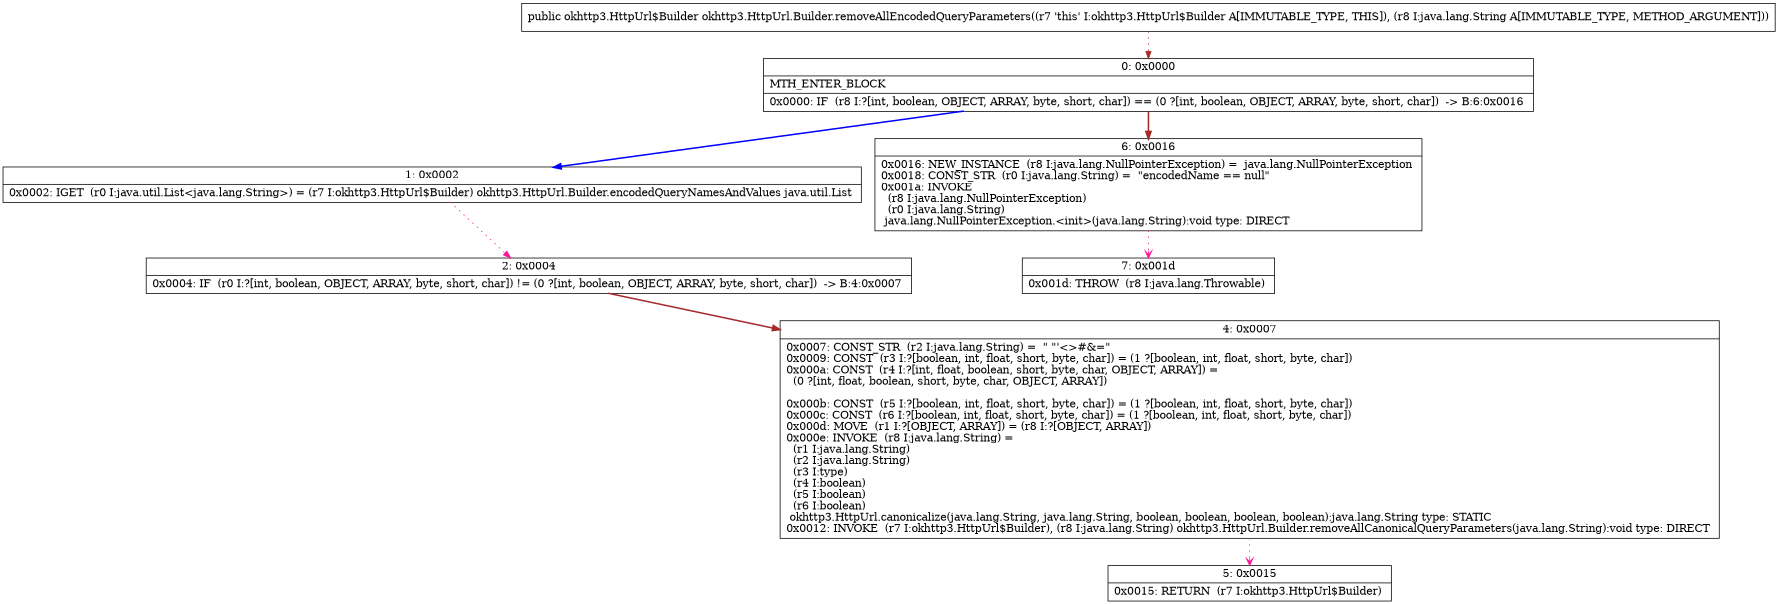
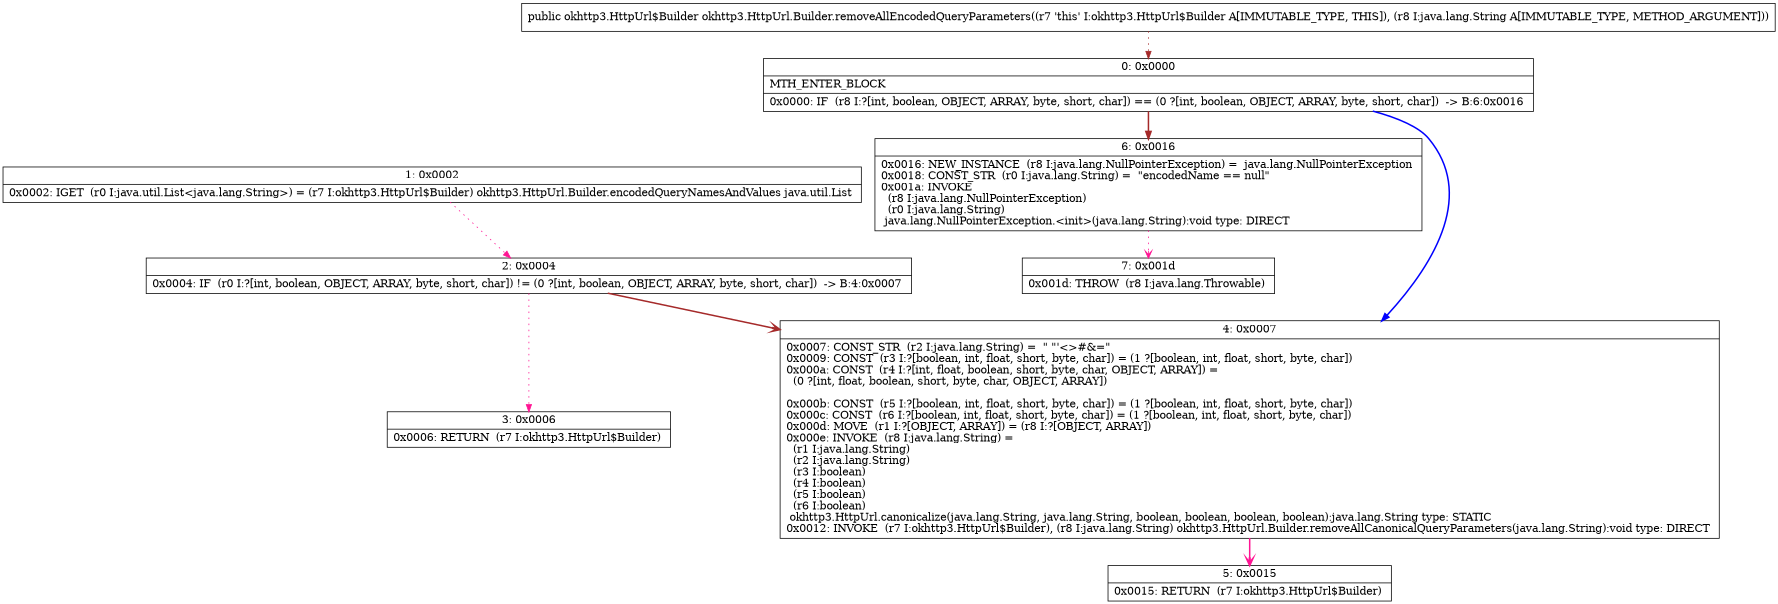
edge "0: 0x0000" -> "1: 0x0002": now "0: 0x0000" -> "4: 0x0007"
edge "2: 0x0004" -> "4: 0x0007": arrowhead normal -> vee
node "3: 0x0006": added
node "4: 0x0007": text "(r3 I:type)" -> "(r3 I:boolean)"
edge "4: 0x0007" -> "5: 0x0015": style dotted -> bold
